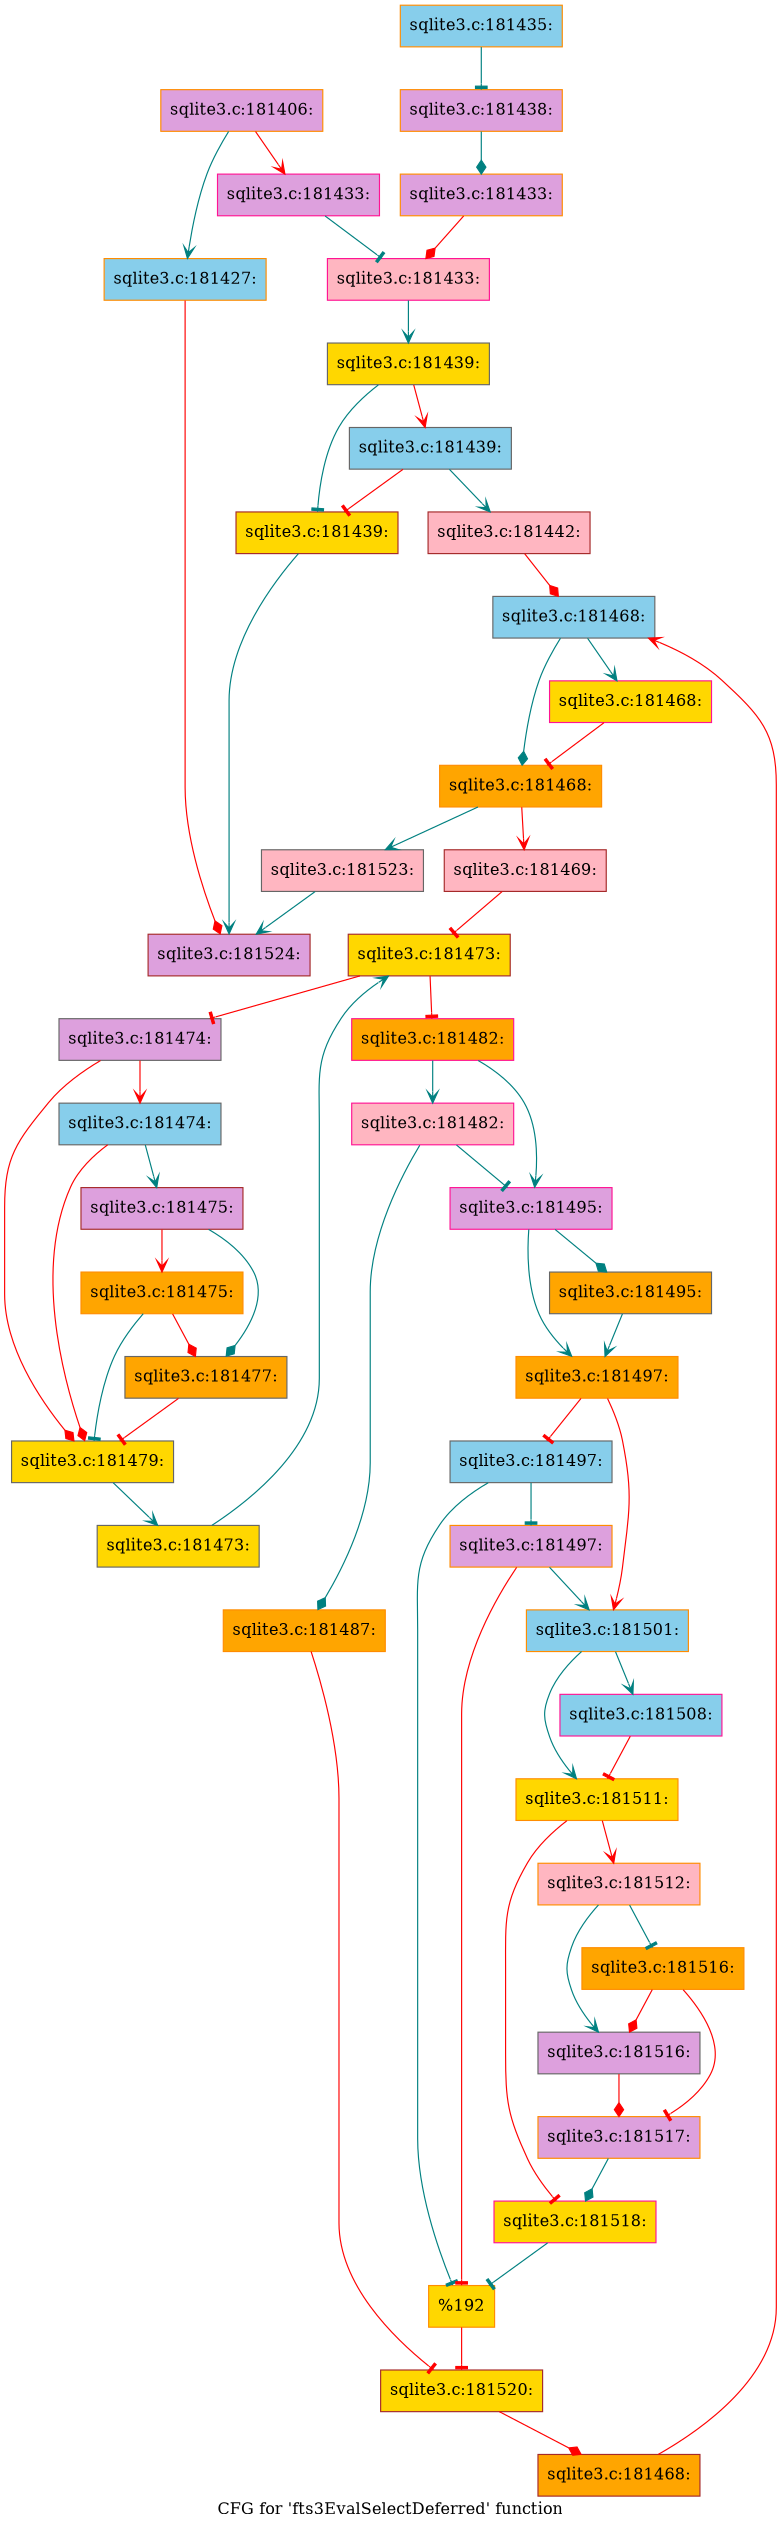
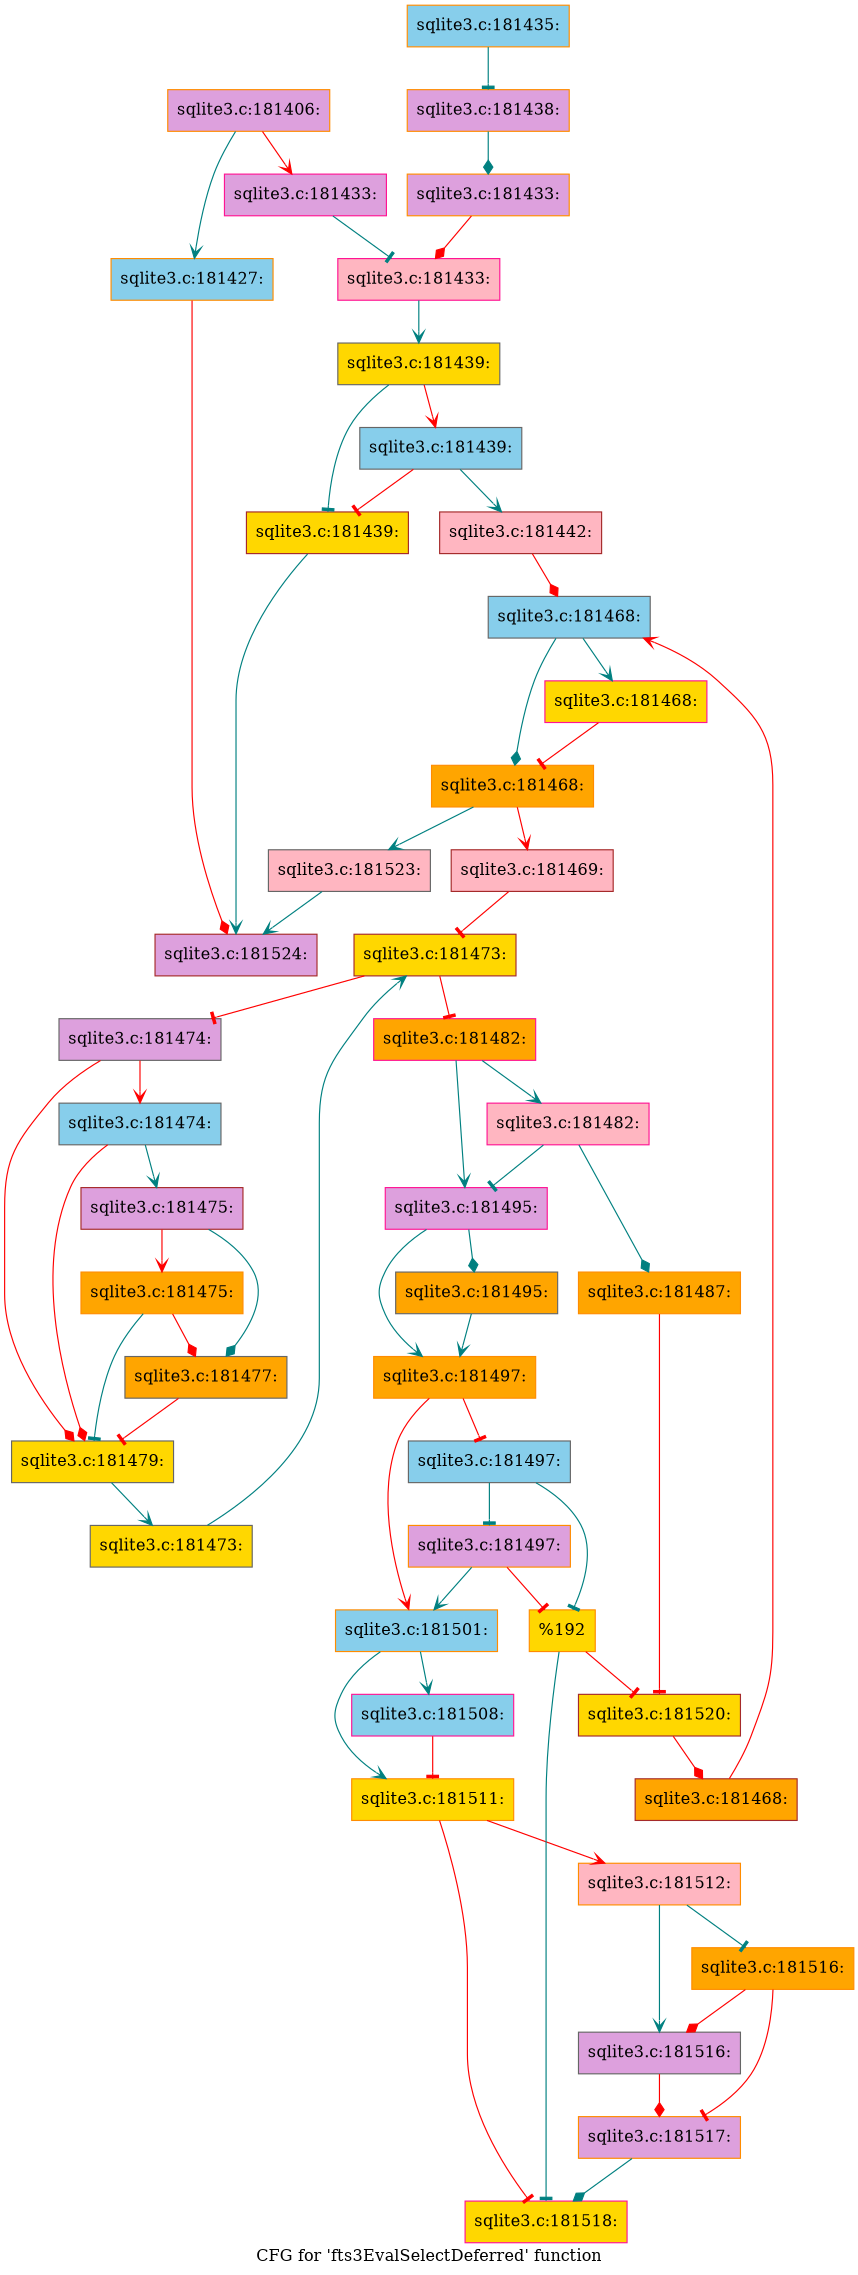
edge "sqlite3.c:181518:" -> "%192": reversed
